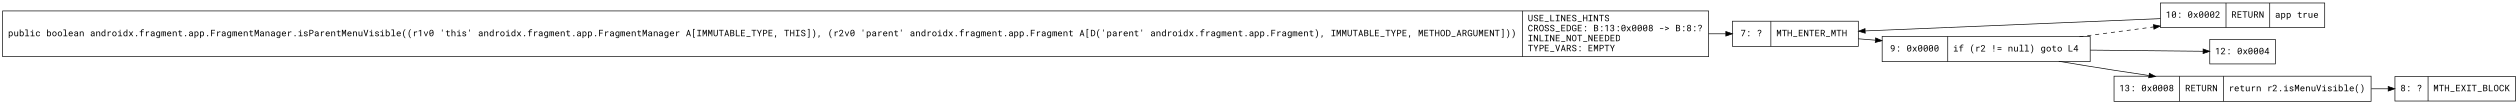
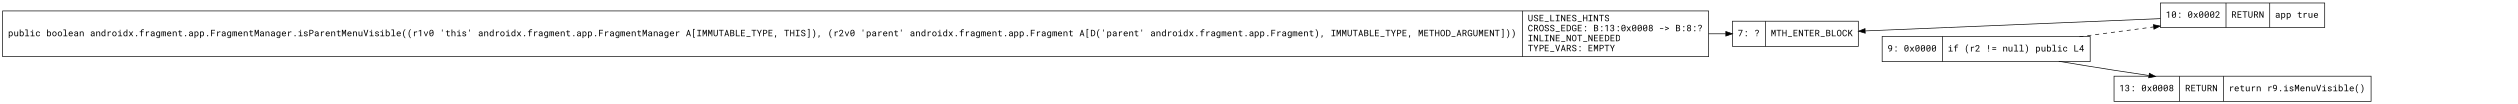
node "7: ?": text "MTH_ENTER_MTH" -> "MTH_ENTER_BLOCK"
edge "7: ?" -> "9: 0x0000": removed
node "9: 0x0000": text "if (r2 != null) goto L4" -> "if (r2 != null) public L4"
node "12: 0x0004": removed
node "13: 0x0008": text "return r2.isMenuVisible()" -> "return r9.isMenuVisible()"
node "8: ?": removed
